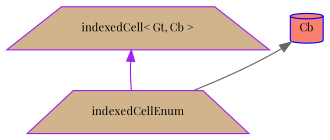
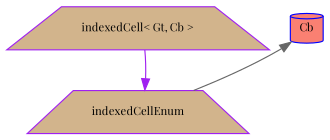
edge "indexedCellEnum" -> "indexedCell< Gt, Cb >": reversed
